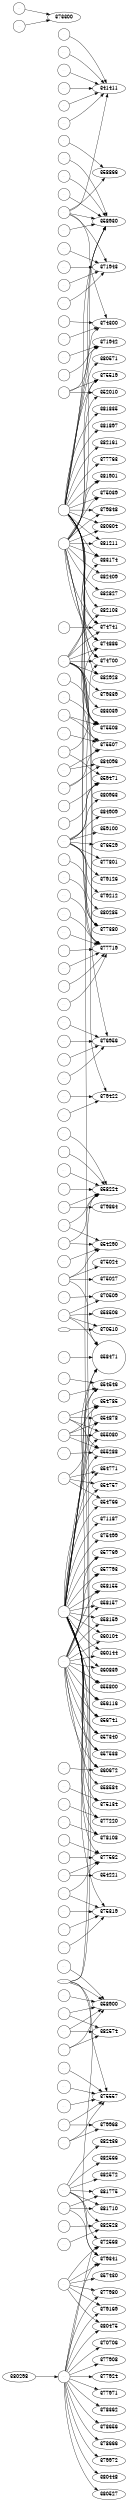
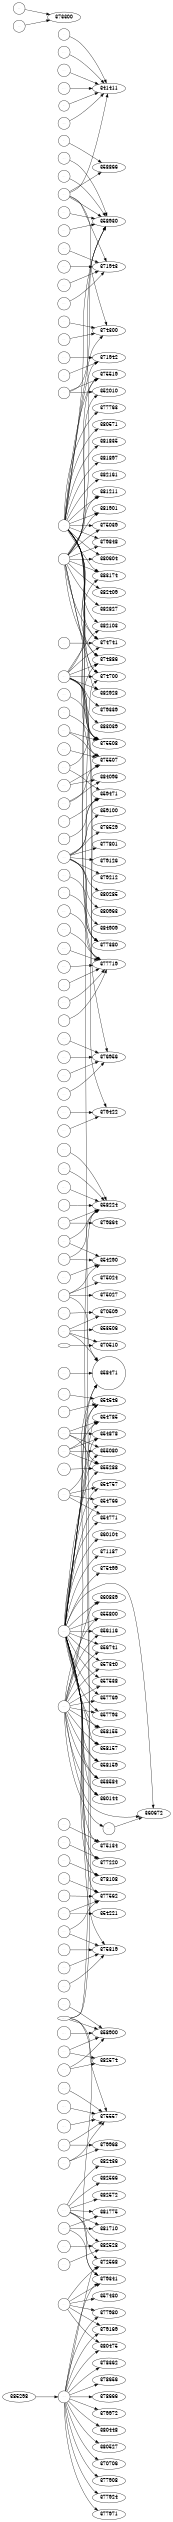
edge "odfpr1_0_3t_21" -> "360104": now "odfpr1_0_3t_21" -> "odfpr1_0_3t_5"
edge "odfpr1_0_3t_18" -> "358584": added
node "rcfpr1_1_1t_37": removed
node "380298": label "380298" -> "385298"
